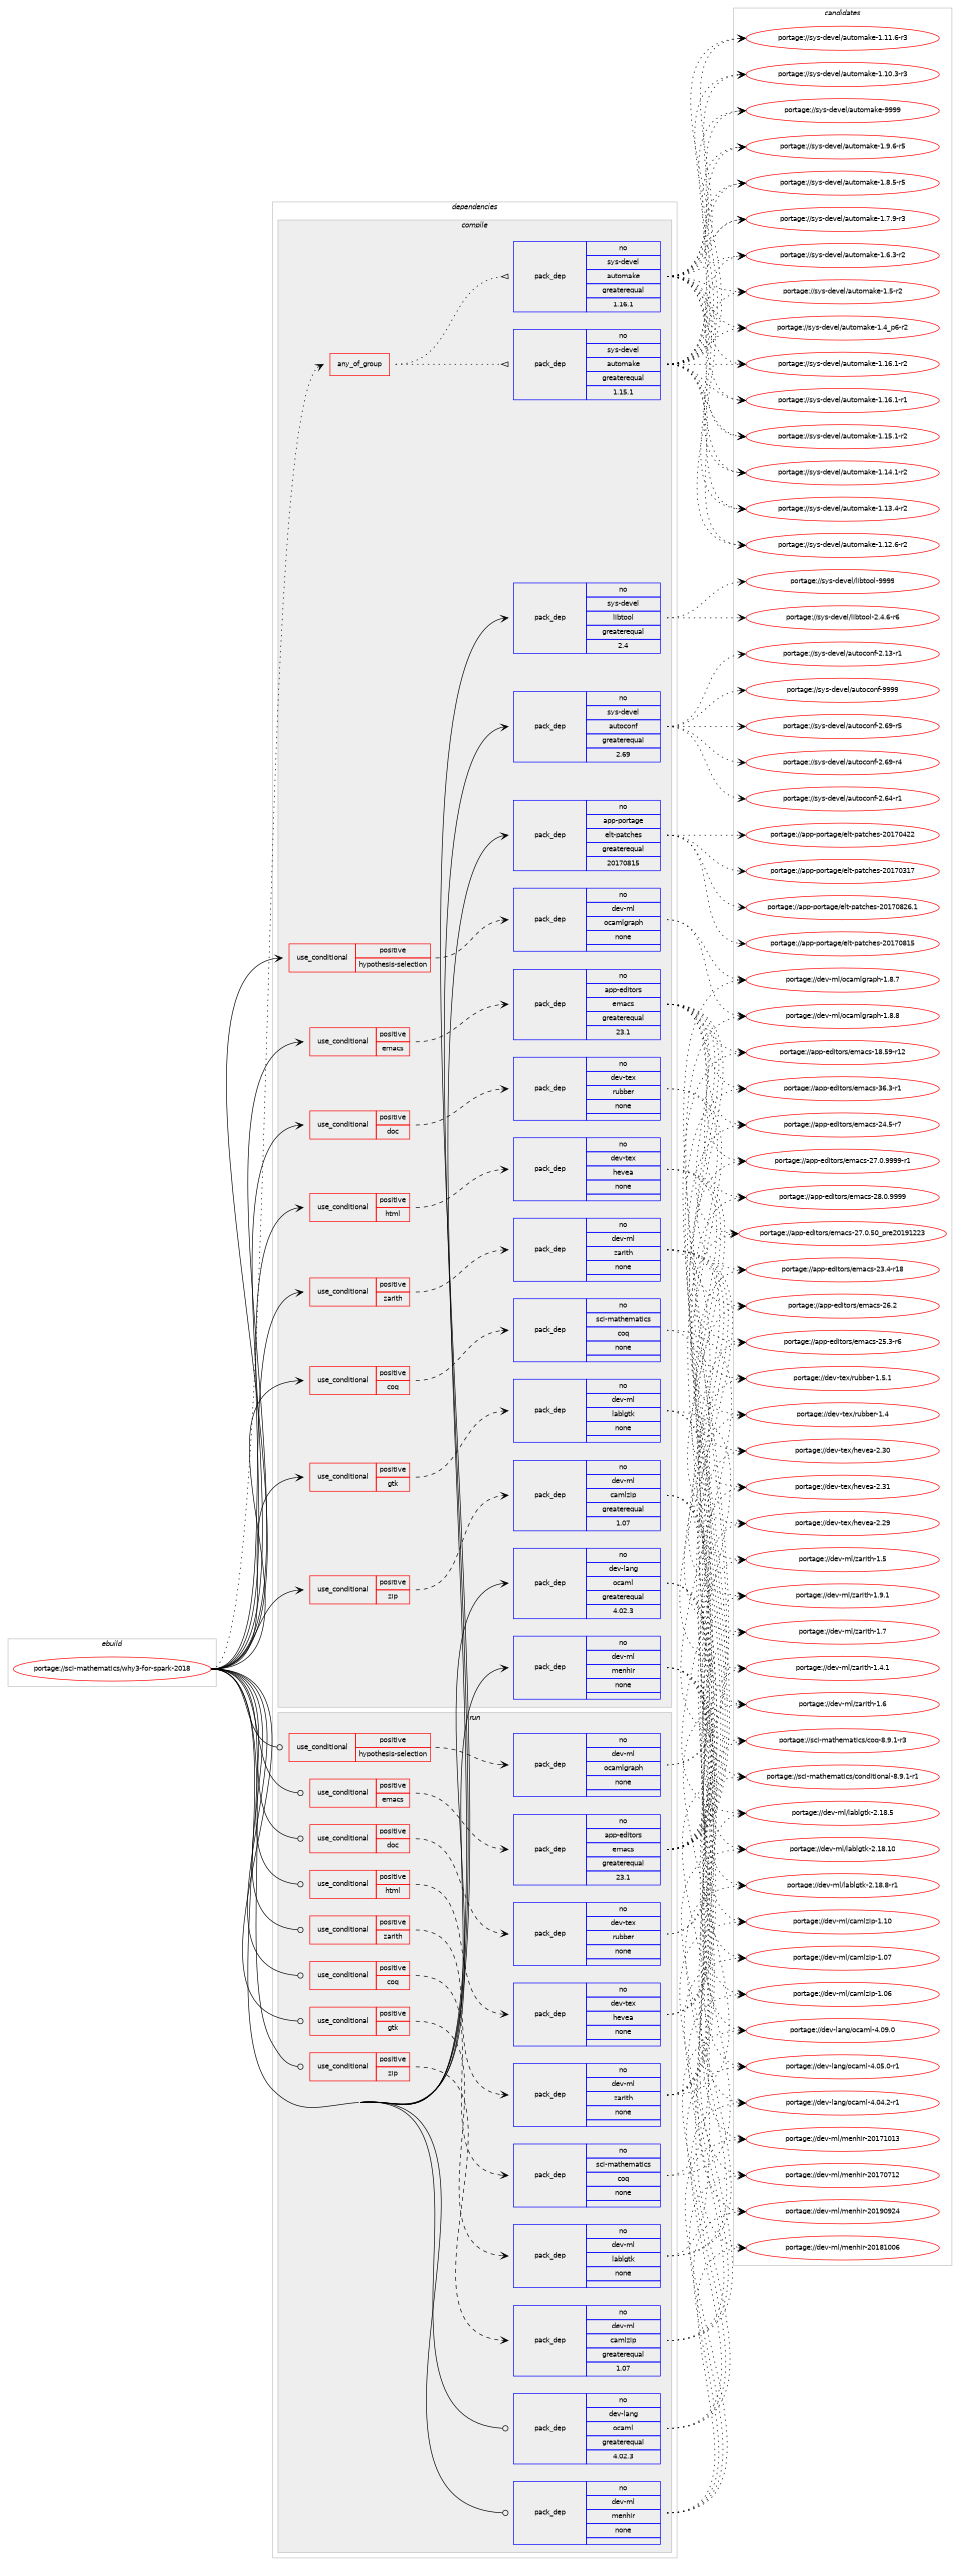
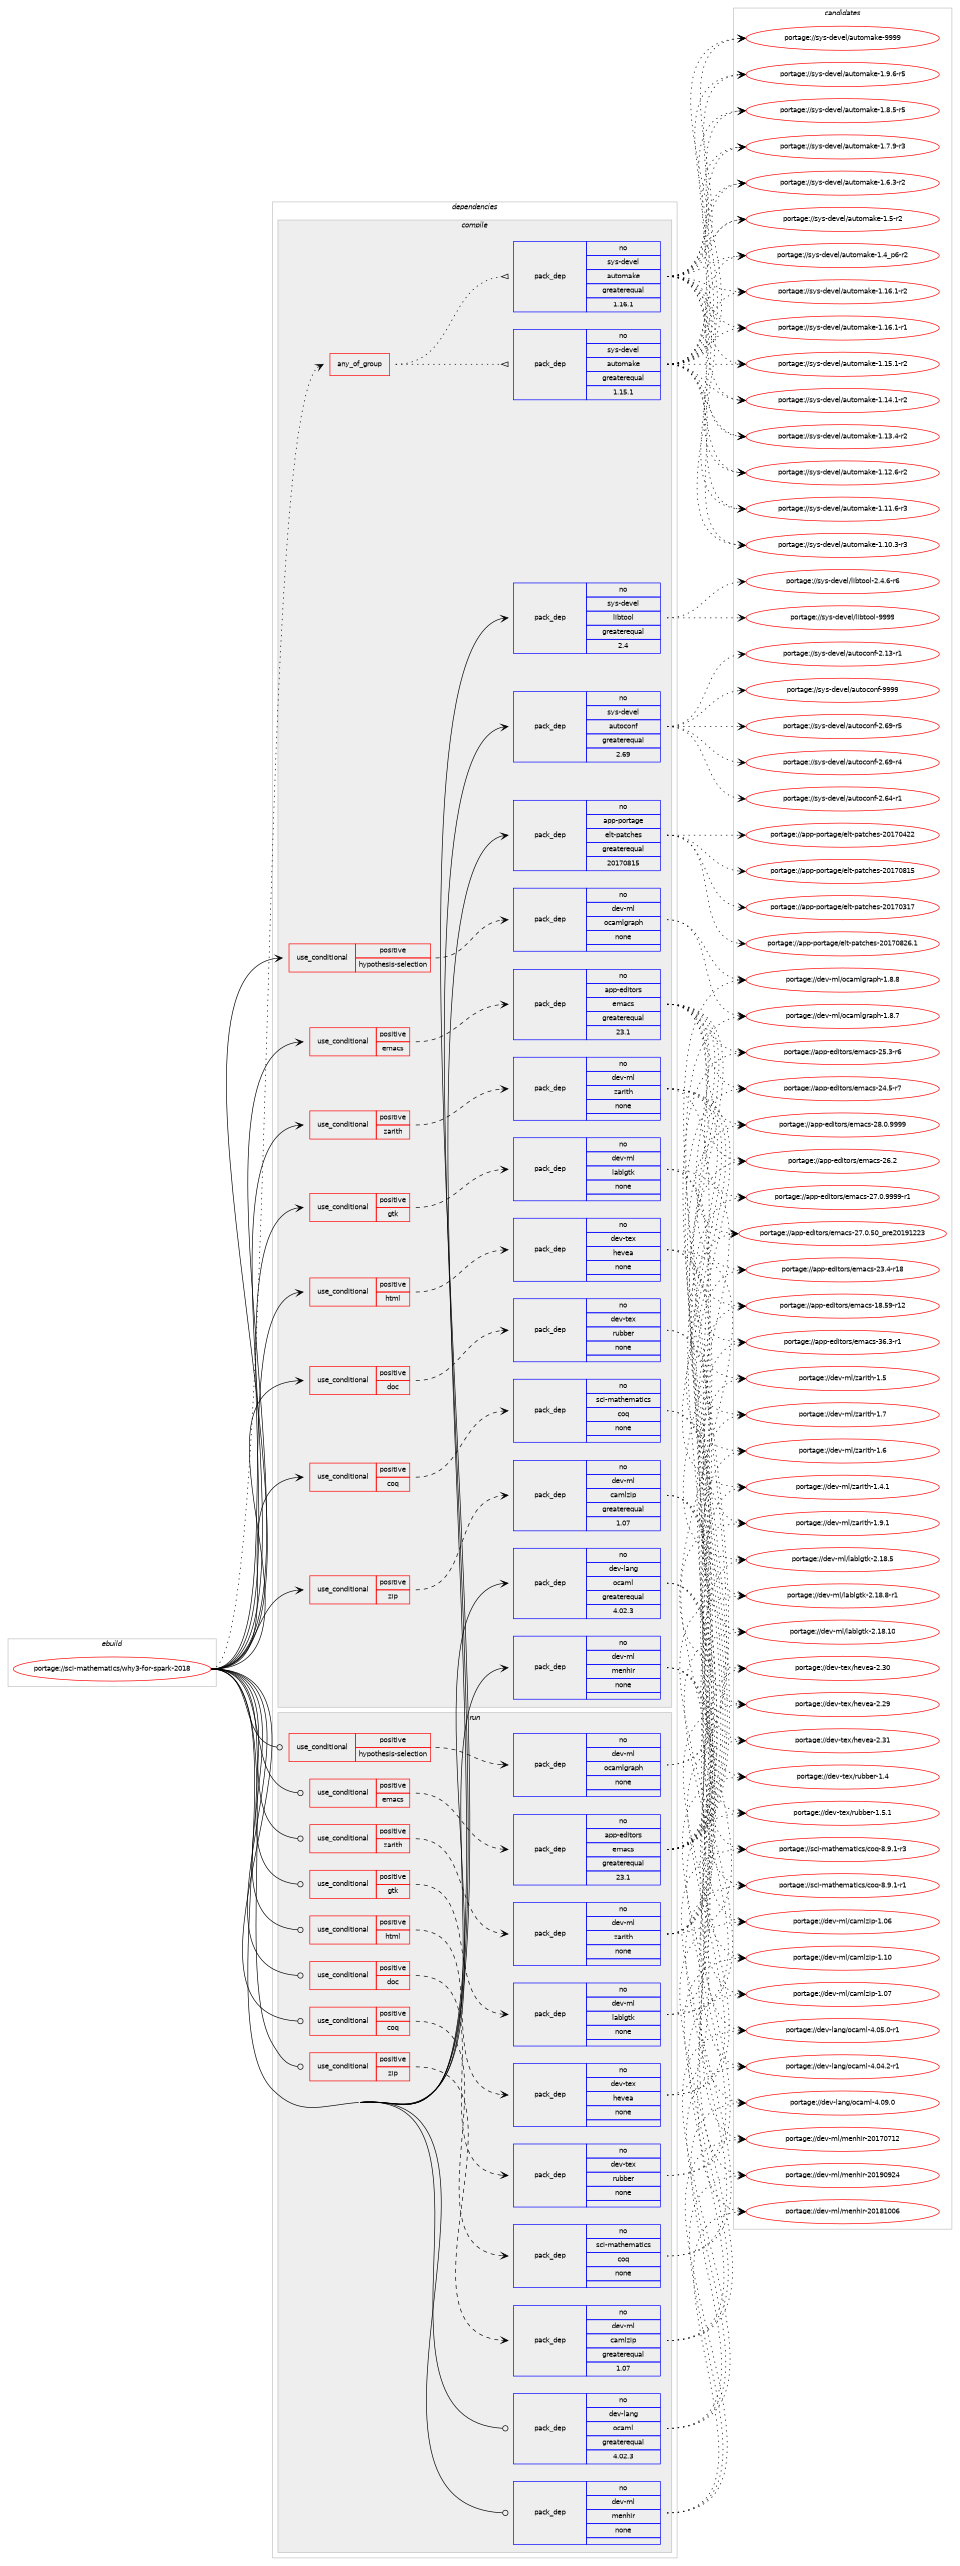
node "portage://sci-mathematics/conditional-8.9.1-r1": label "portage://sci-mathematics/conditional-8.9.1-r1" -> "portage://sci-mathematics/coq-8.9.1-r1"
node "portage://dev-ml/menhir-20171013": removed
